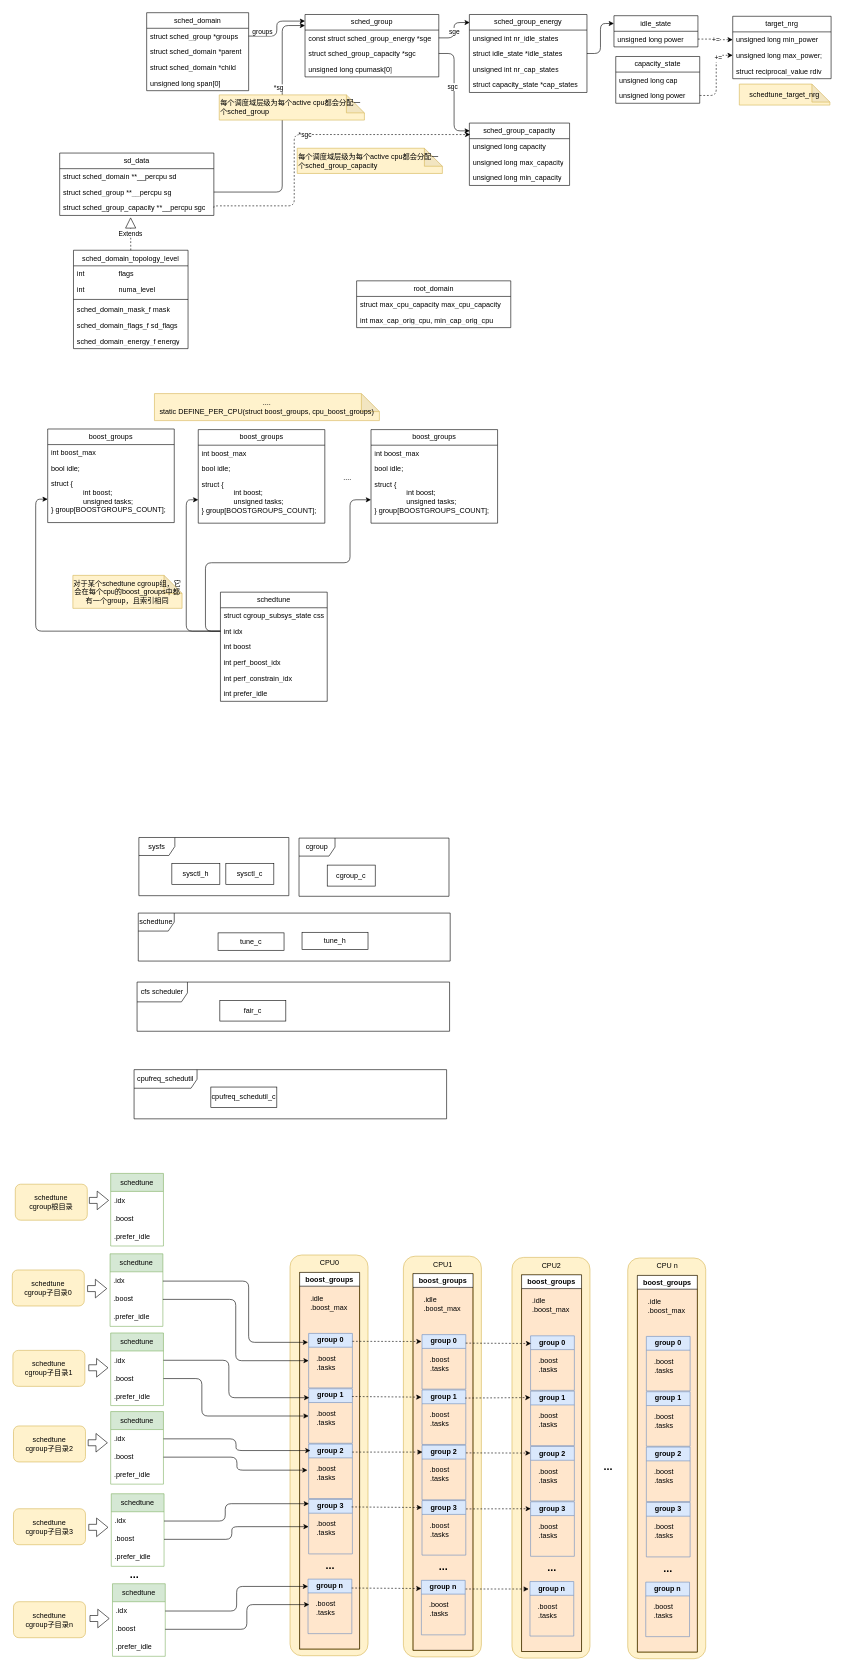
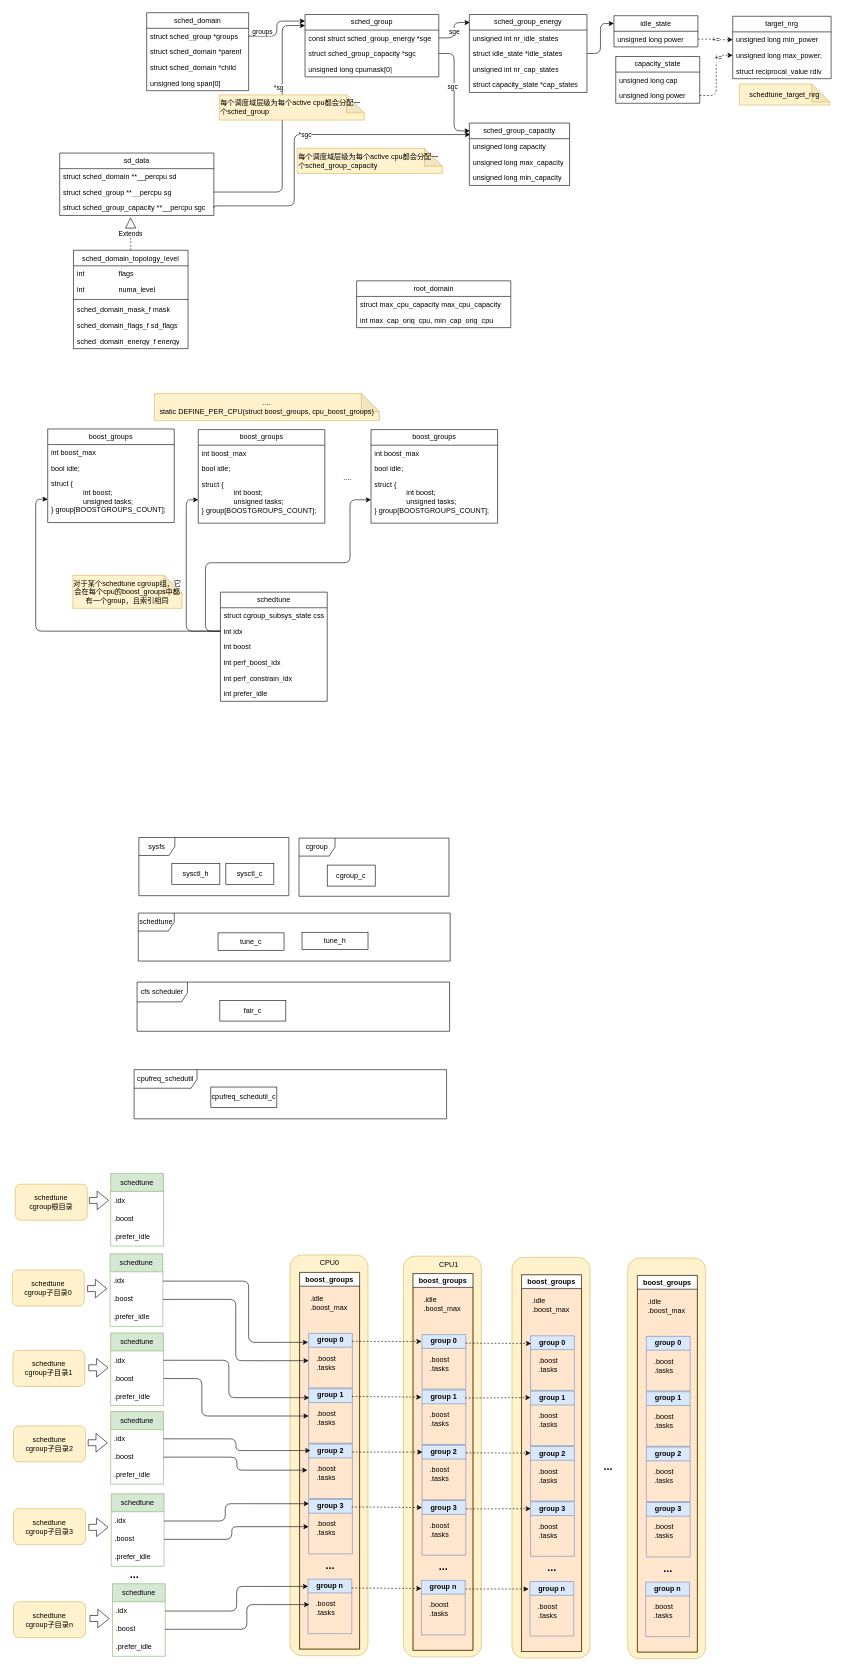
edge "struct sched_group_capacity **__percpu sgc" -> "sched_group_capacity": style dashed -> solid
node "CPU1": moved (443, 1265) -> (449, 1265)
node "CPU2": removed
node "CPU n": removed
